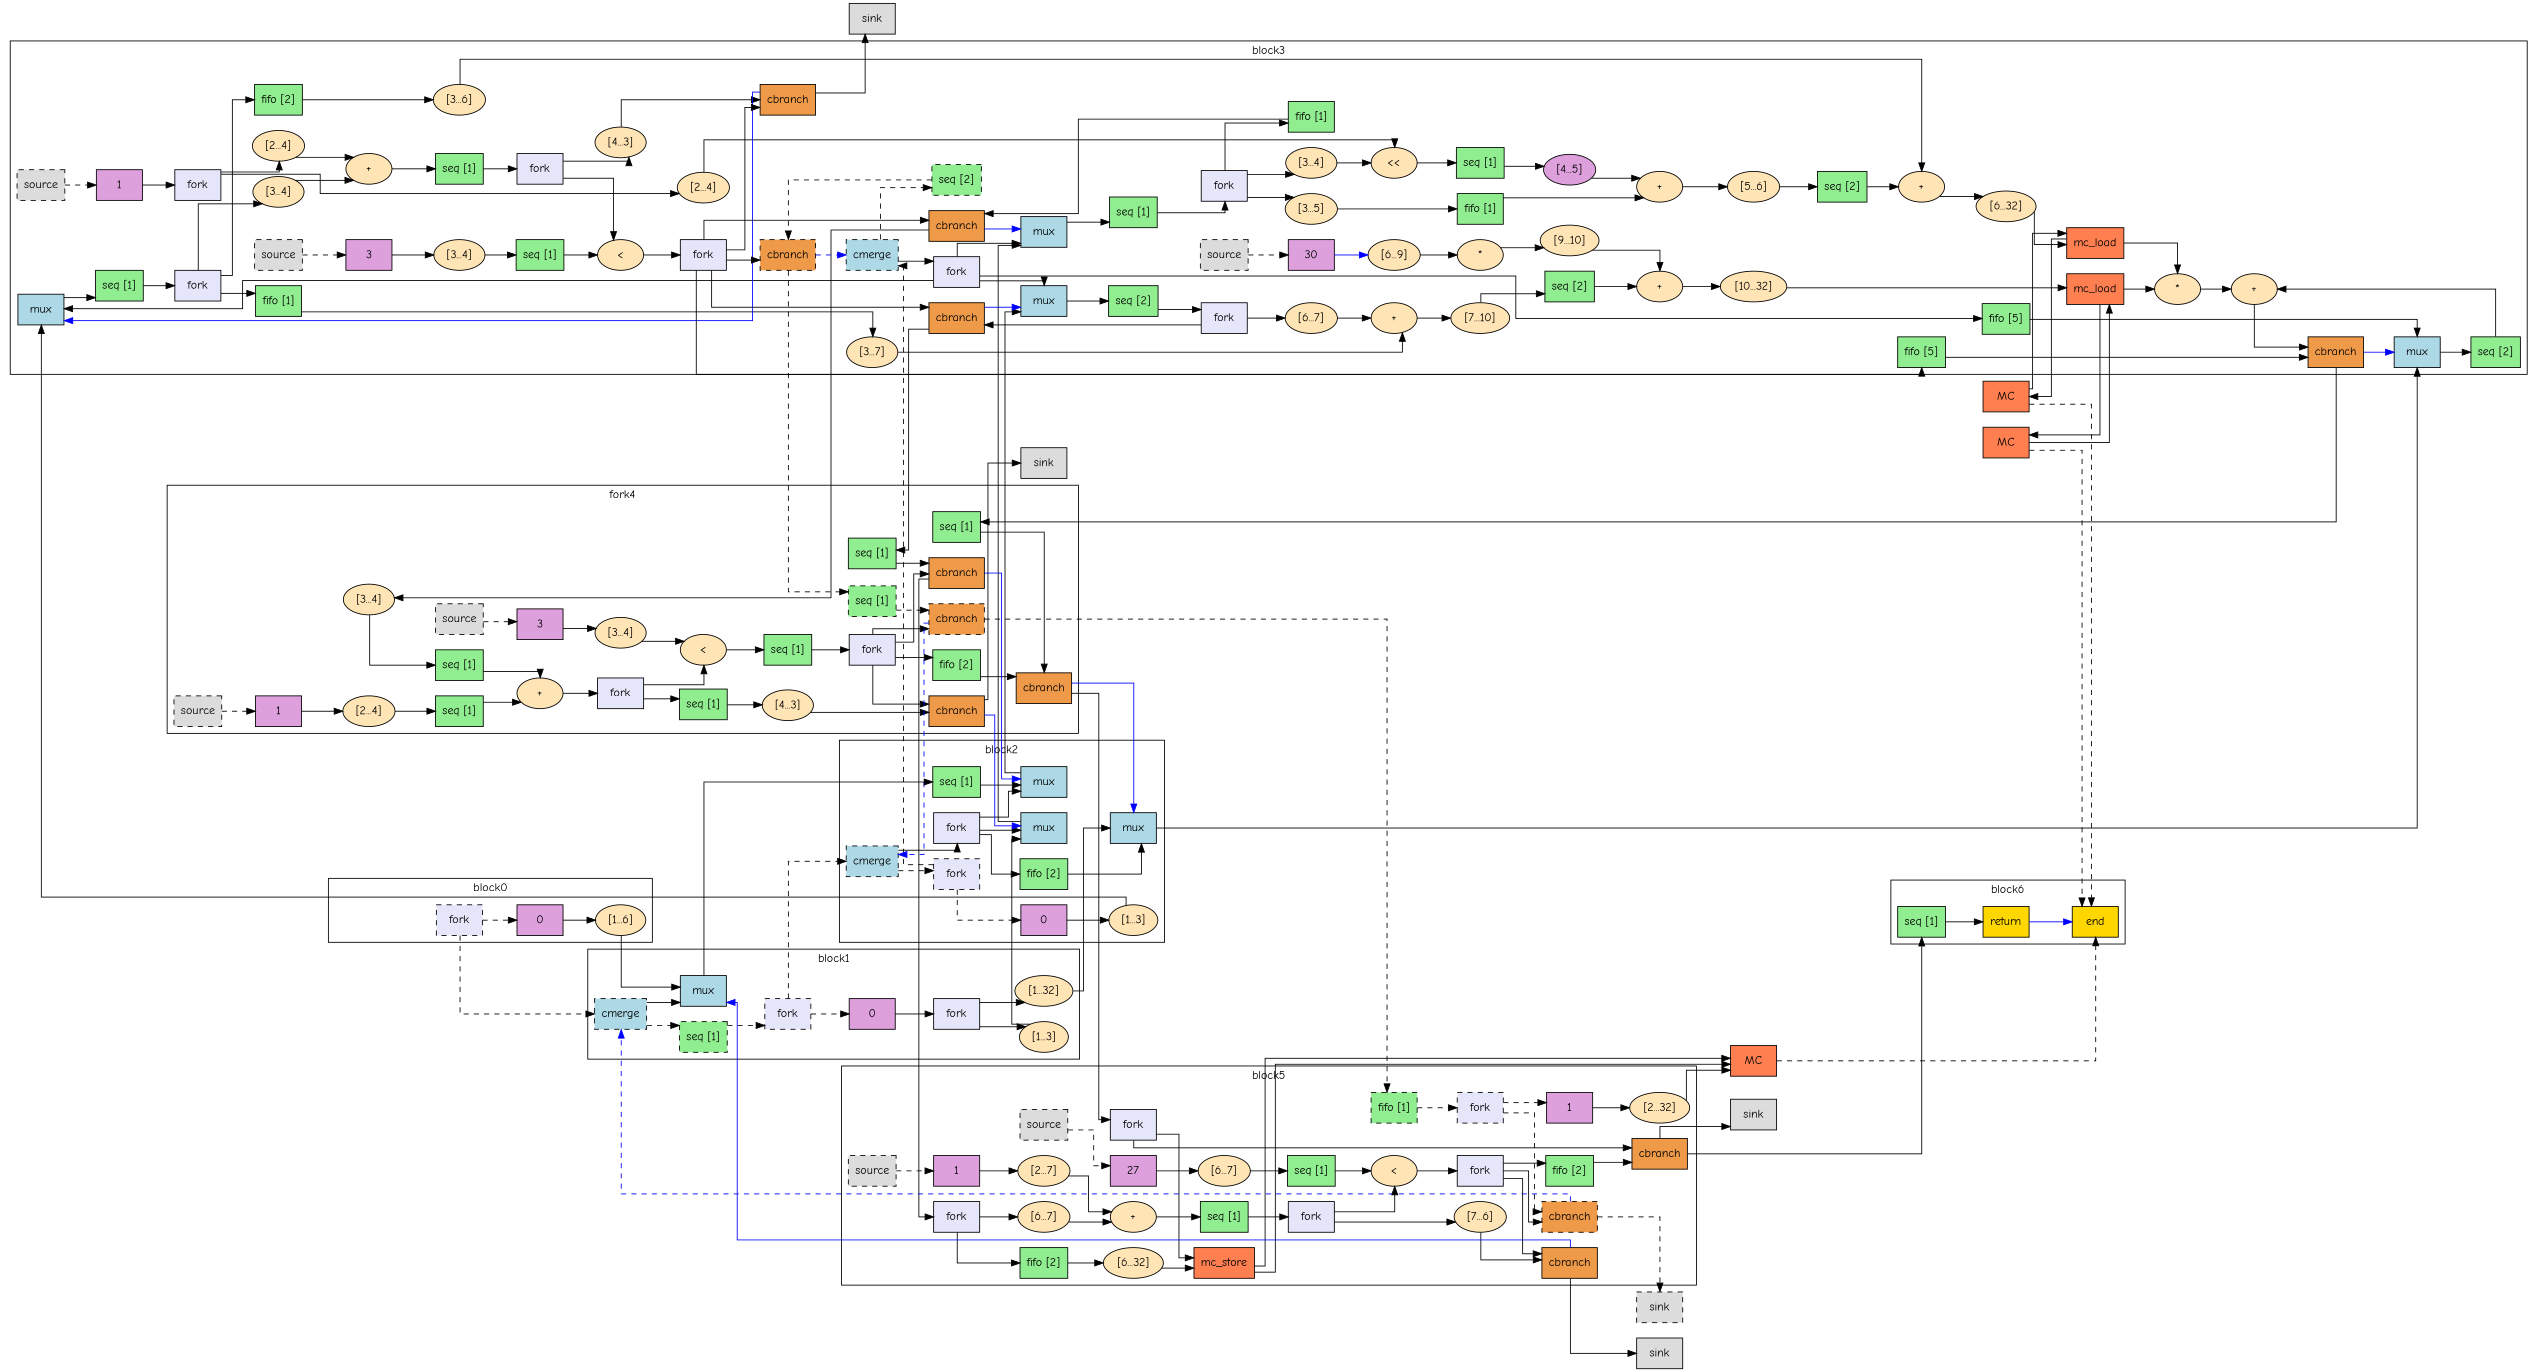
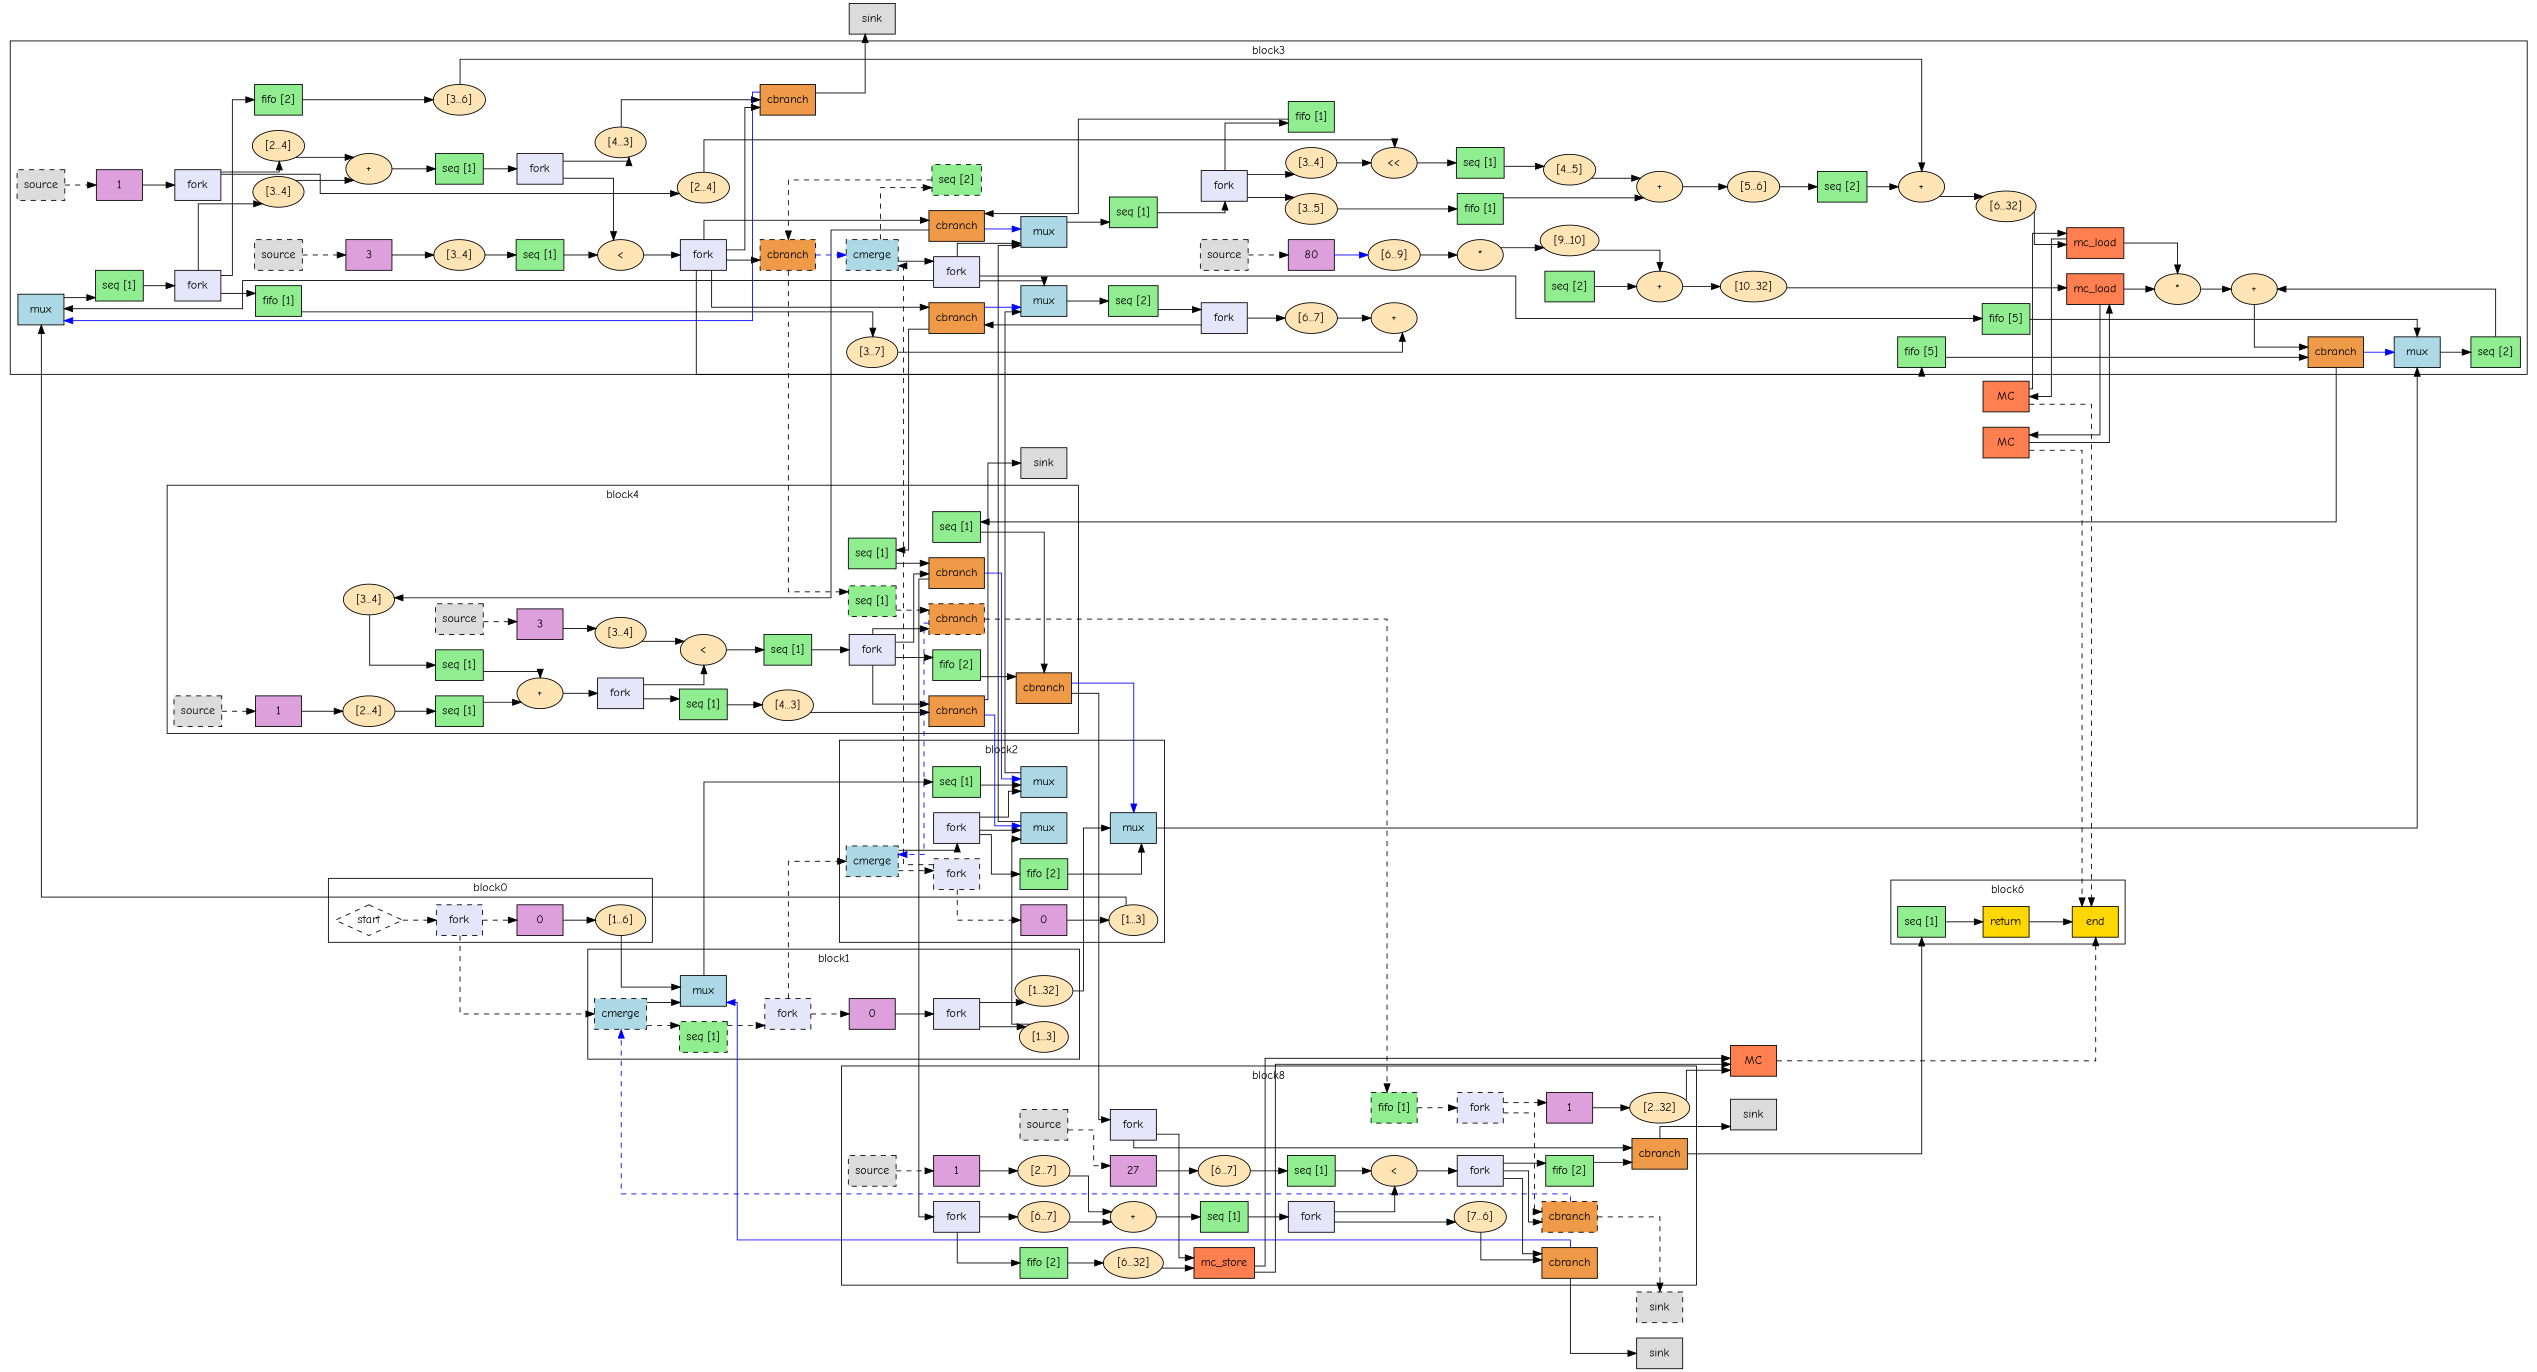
node "[4...5]": fillcolor plum -> moccasin
node "30": label "30" -> "80"
node "[7...10]": removed
cluster "fork4": label "fork4" -> "block4"
node "start": added
edge "return" -> "end": color blue -> black
cluster "block5": label "block5" -> "block8"
